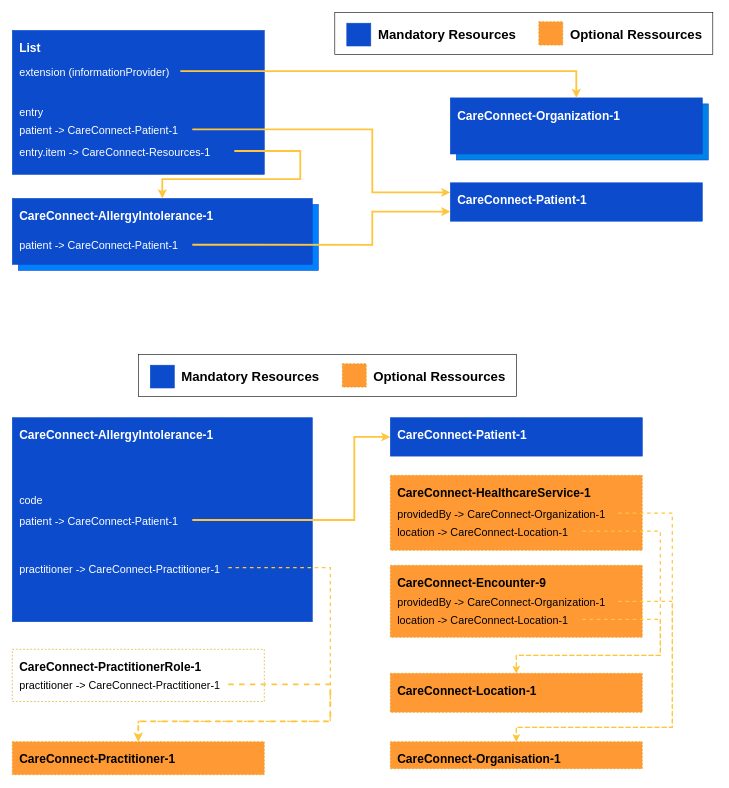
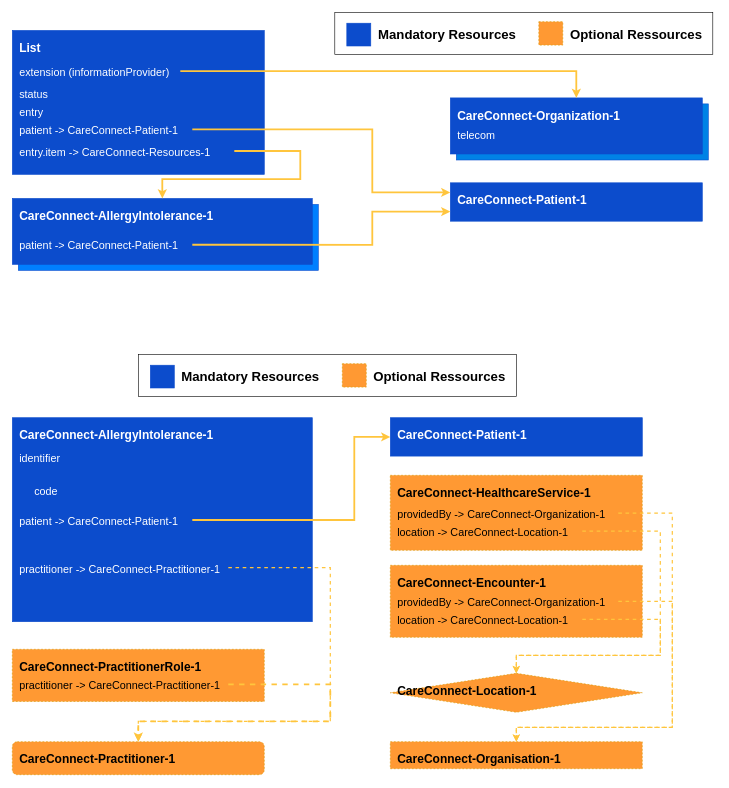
node "status": added
node "telecom": added
node "identifier": added
node "code": moved (108, 499) -> (123, 490)
node "CareConnect-Encounter-9": label "CareConnect-Encounter-9" -> "CareConnect-Encounter-1"
node "CareConnect-PractitionerRole-1": fillcolor #ffffff -> #ff9933
node "CareConnect-Location-1": shape rectangle -> diamond
node "CareConnect-Practitioner-1": shape rectangle -> rounded rectangle
